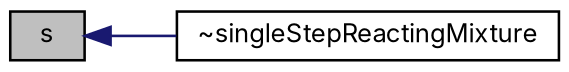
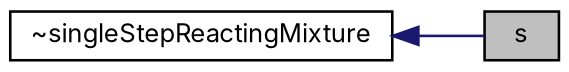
edge "~singleStepReactingMixture" -> "s": reversed
